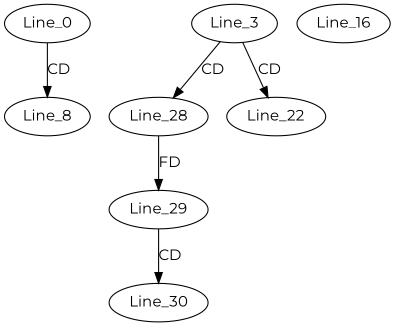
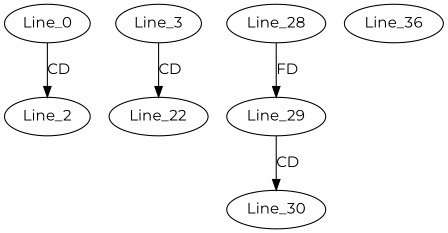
node "Line_16": label "Line_16" -> "Line_36"
edge "Line_3" -> "Line_28": removed, label "CD"
node "Line_8": label "Line_8" -> "Line_2"
